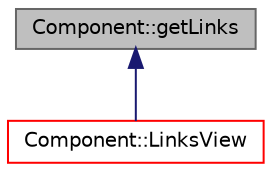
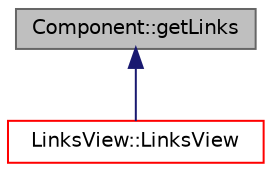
node "Component::LinksView": label "Component::LinksView" -> "LinksView::LinksView"
